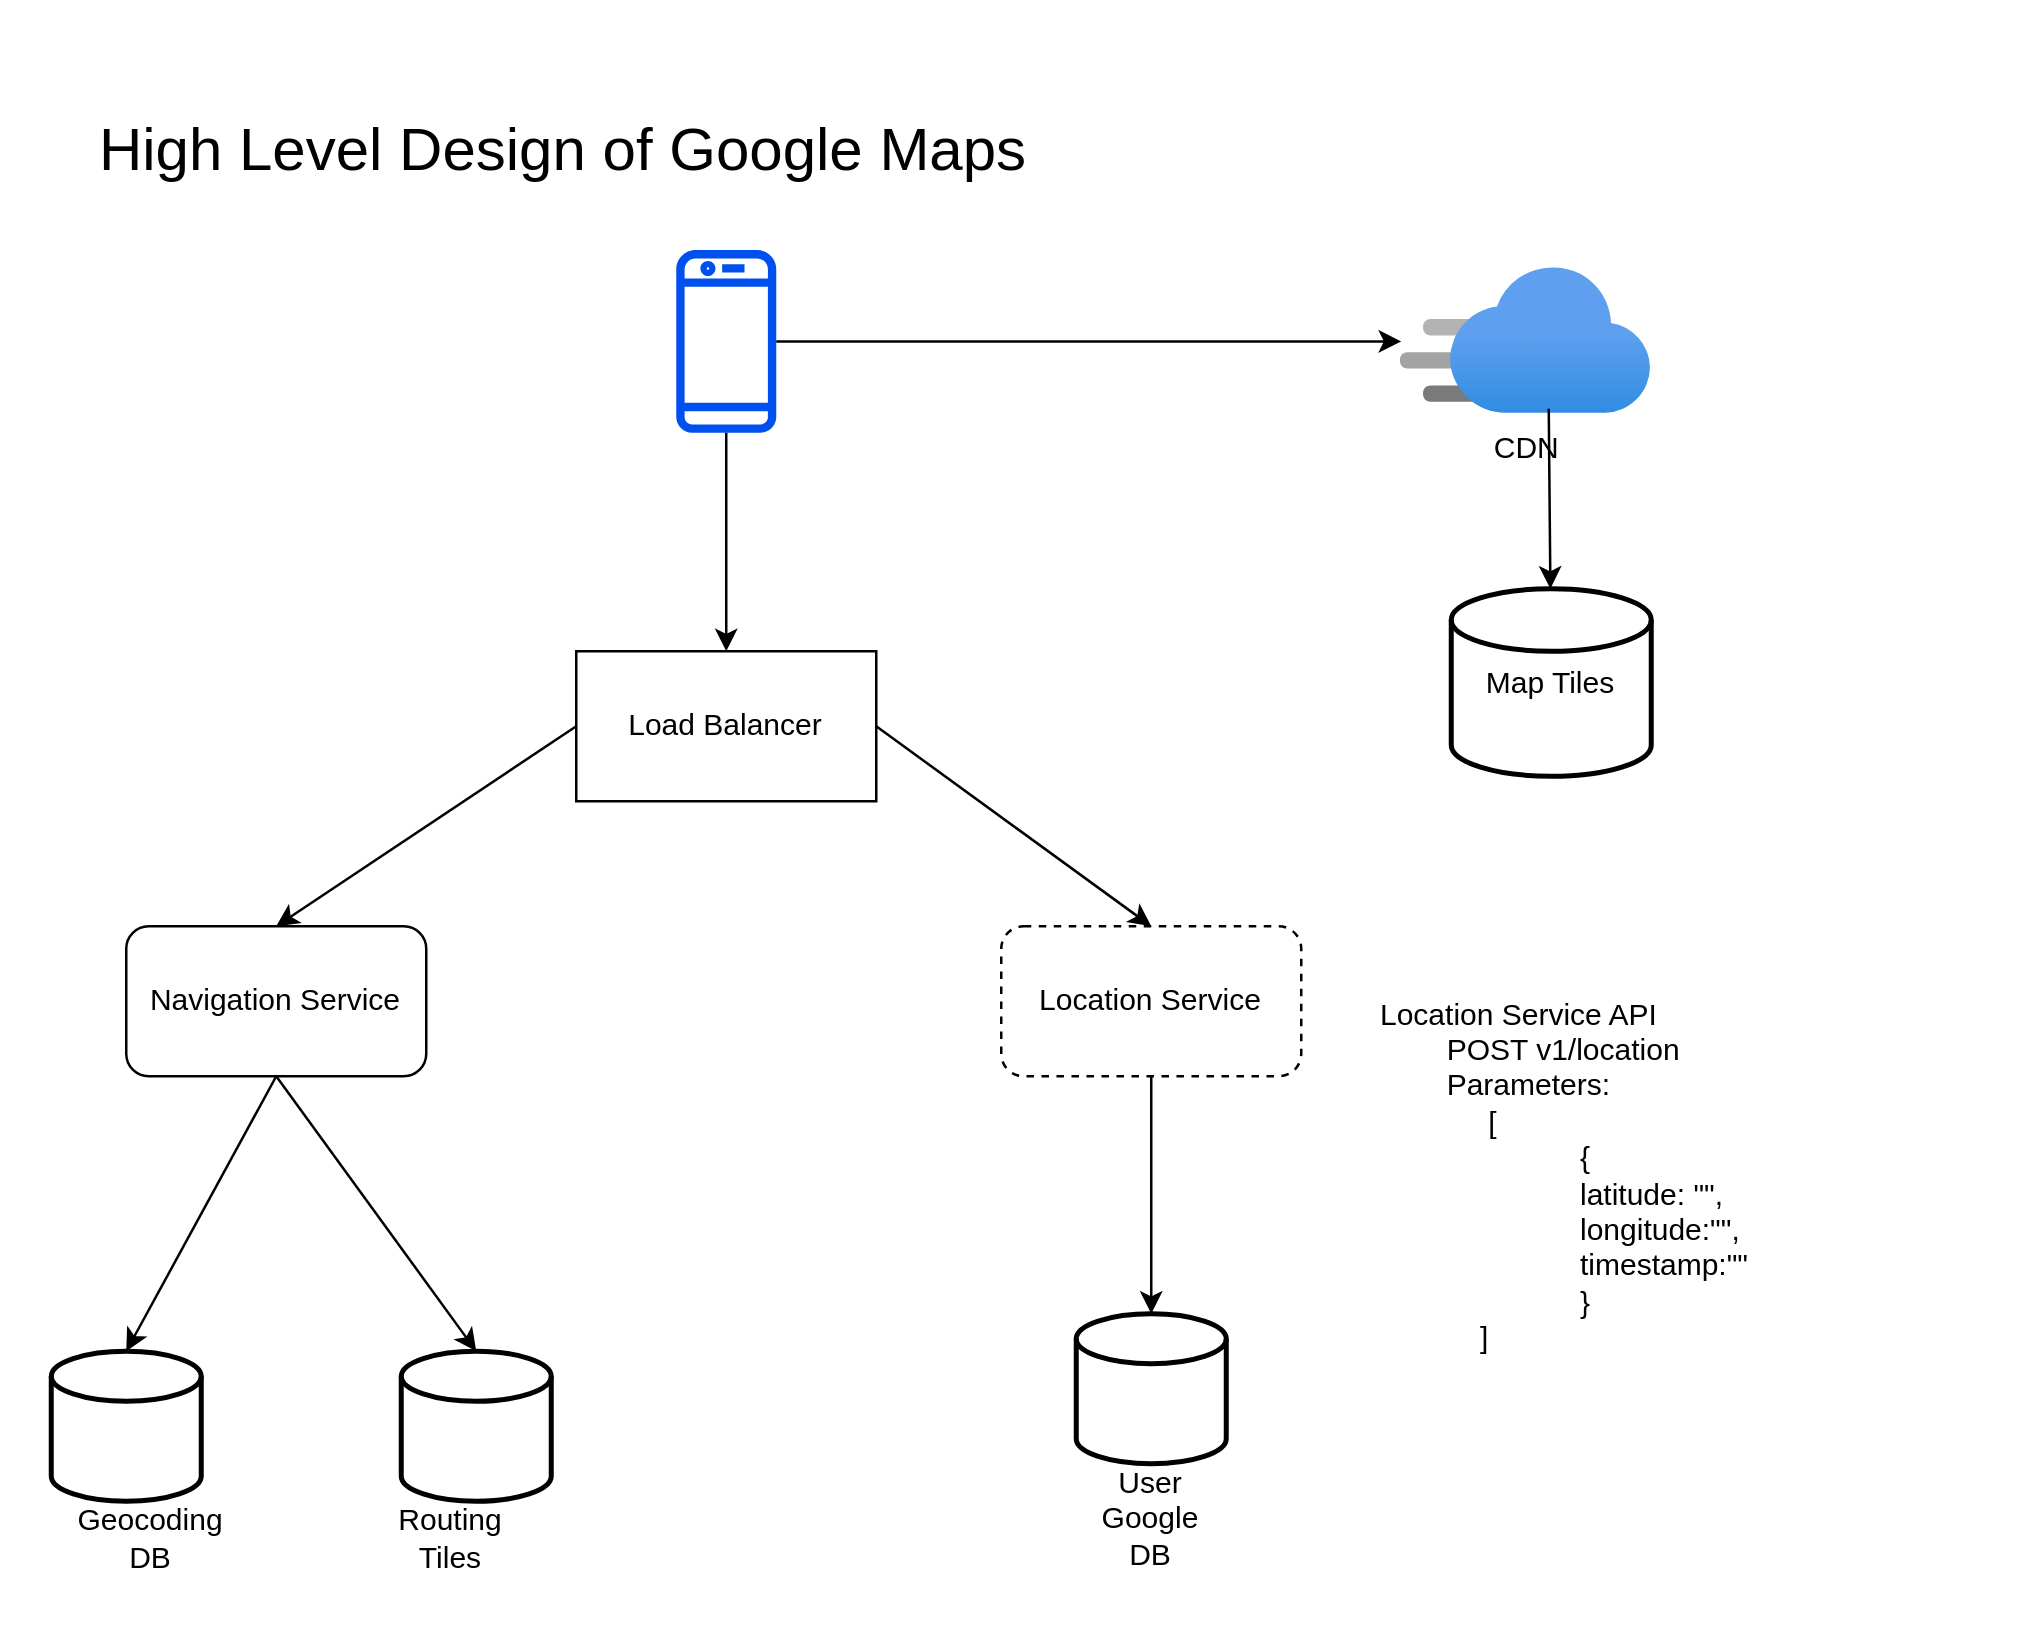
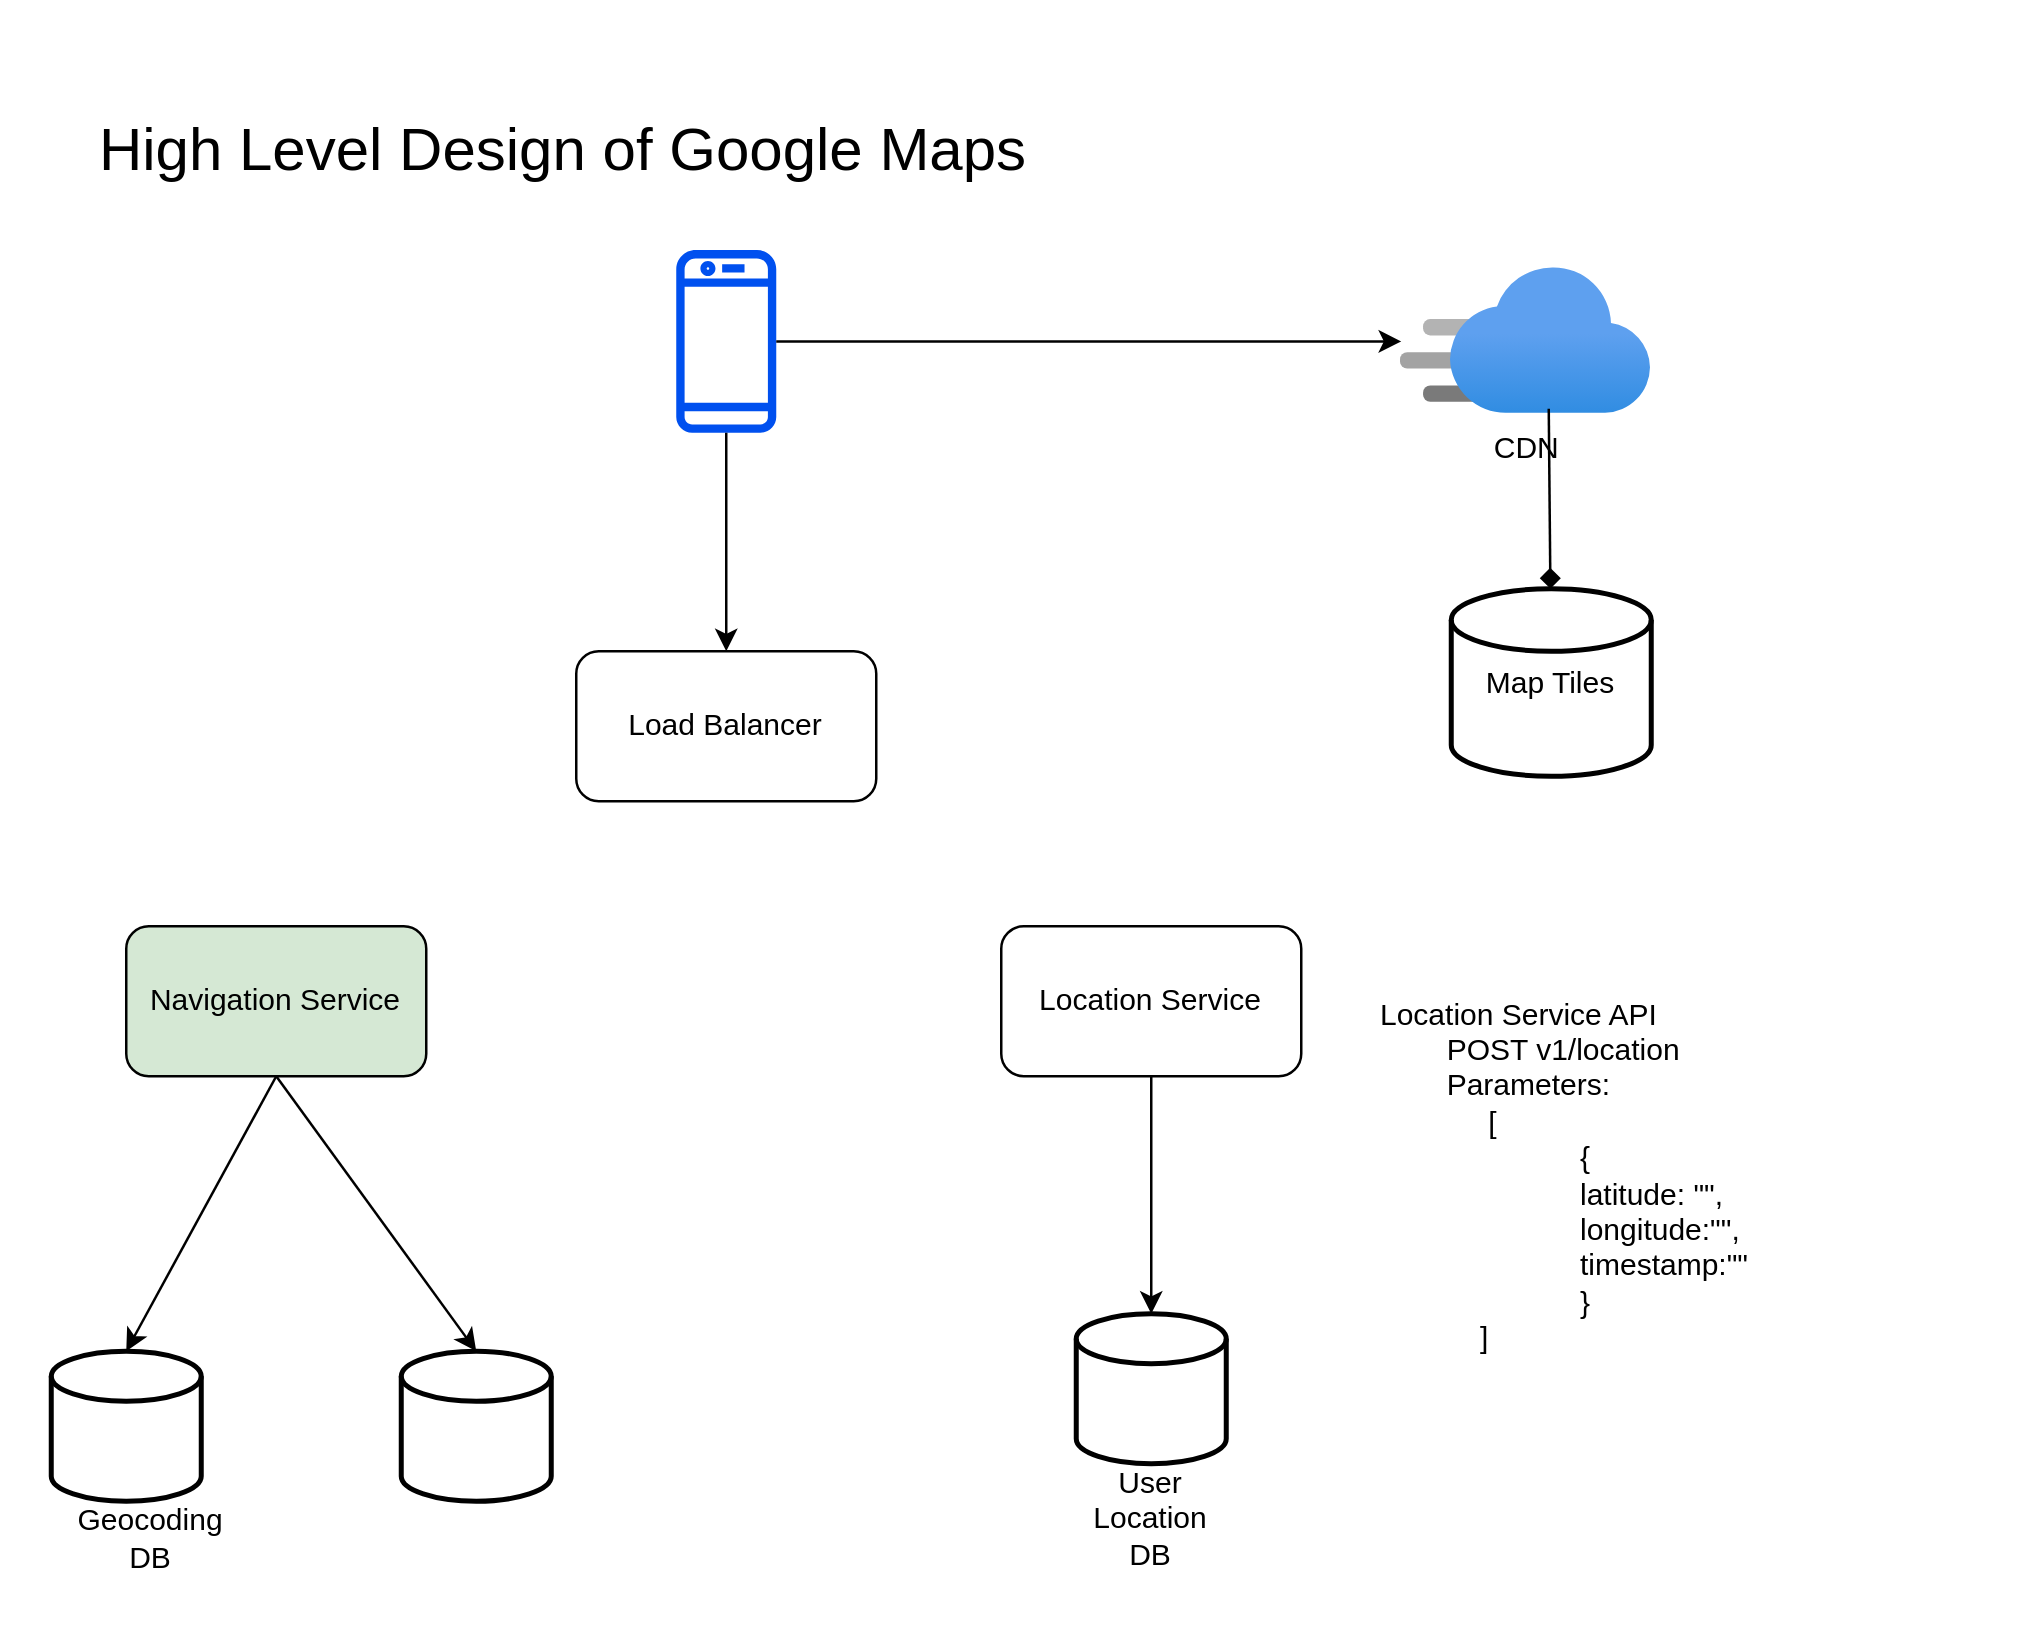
edge "CDN" -> "Map Tiles": arrowhead classic -> diamond
node "Load Balancer": shape rectangle -> rounded rectangle
edge "Load Balancer" -> "Navigation Service": removed
edge "Load Balancer" -> "Location Service": removed
node "Navigation Service": fillcolor #ffffff -> #d5e8d4
node "Location Service": style dashed -> solid
node "User Google DB": label "User Google DB" -> "User Location DB"
node "Routing Tiles": removed
